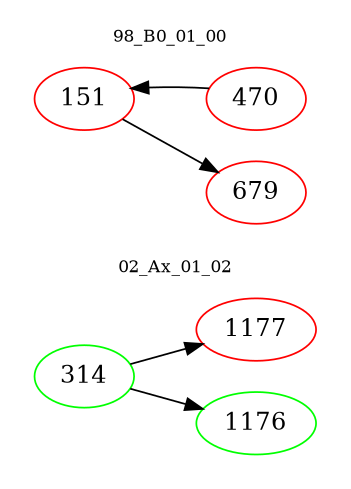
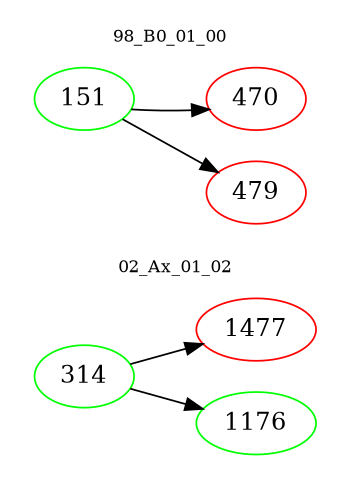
edge "470" -> "151": reversed
node "151": color red -> green
node "679": label "679" -> "479"
node "1177": label "1177" -> "1477"
